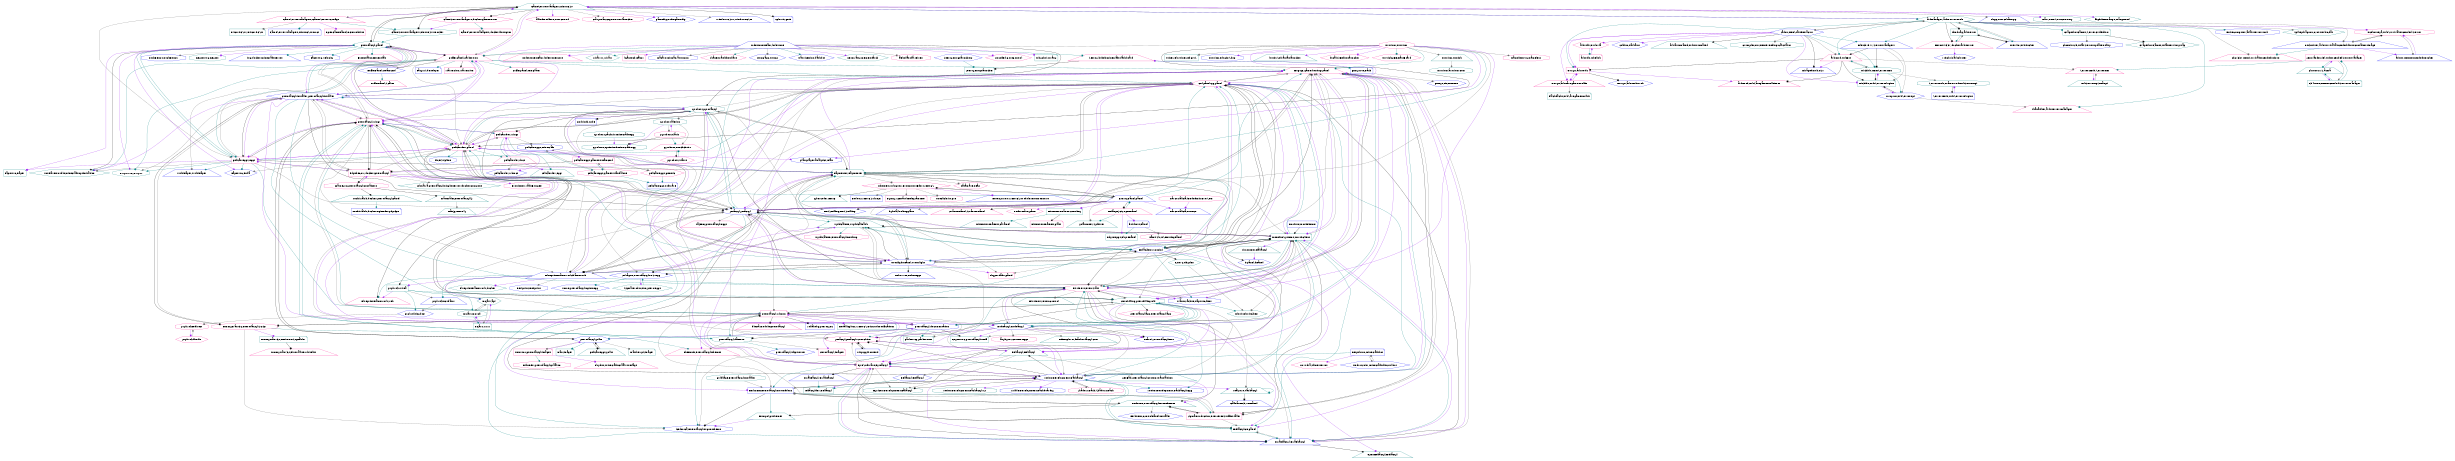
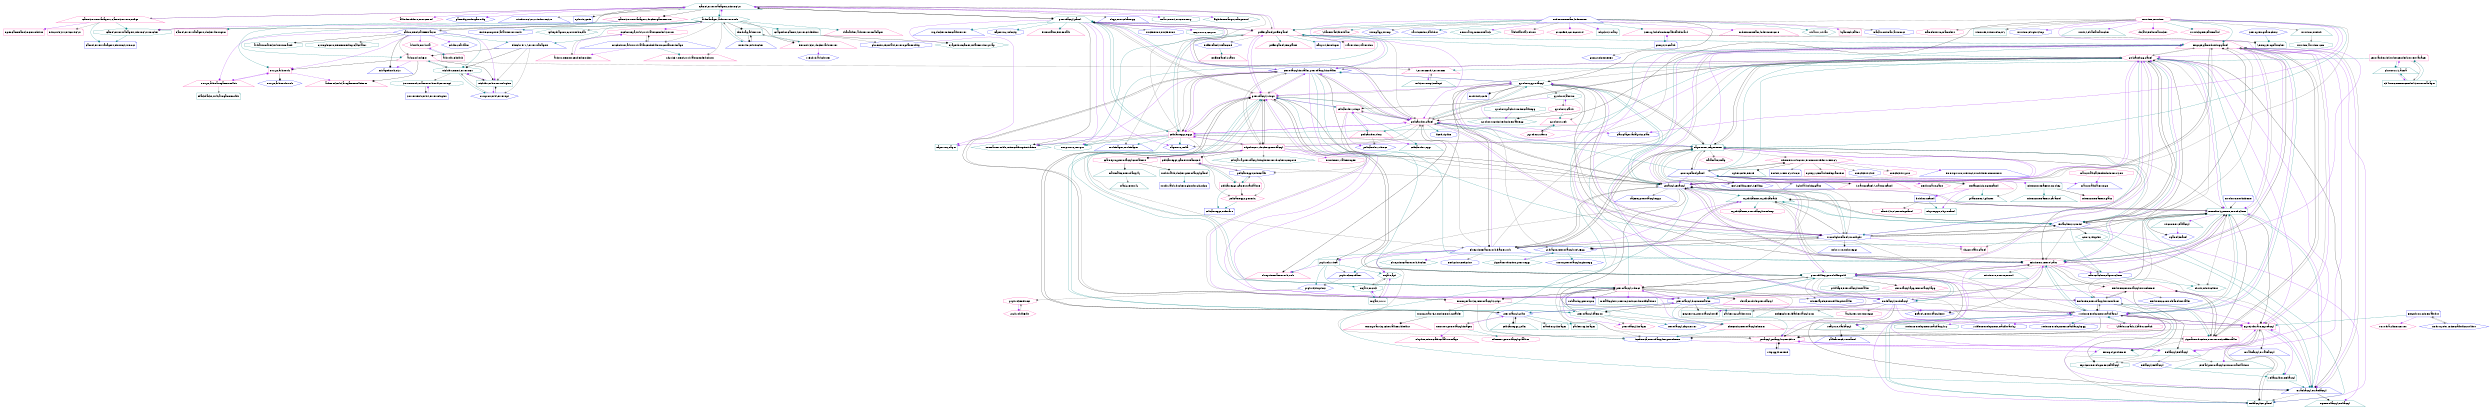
node "crazy-max/csgo-server-launcher": removed
node "DiscordGSM/DiscordGSM": color teal -> deeppink
edge "GameServerManagers/LinuxGSM-Docker" -> "pterodactyl/panel": now "GameServerManagers/LinuxGSM-Docker" -> "GameServerManagers/LinuxGSM-Docs"
node "pterodactyl/panel": shape octagon -> trapezium
node "ark-automated/Ark-Automated": shape trapezium -> octagon
node "pufferpanel/parkertron": label "pufferpanel/parkertron" -> "pufferpanel/pufferpanel"
node "azixus/ARK_Ascended_Docker": color blue -> deeppink
node "Michidu/Ark-Server-Plugins": label "Michidu/Ark-Server-Plugins" -> "Michidu/Ark-Ptero-Plugins"
edge "ownprox/ArkServerApi" -> "skanatiker/ark_server_manager": now "ownprox/ArkServerApi" -> "Michidu/ARK-Server-API"
edge "pyrohost/pyrodactyl" -> "pelican-dev/wings": arrowhead box -> diamond
edge "pterodactyl-installer/pterodactyl-installer" -> "PurpurMC/Purpur": reversed
node "pyrohost/optimized-minecraft-egg": shape octagon -> hexagon
node "pyrohost/oneclickvirt": label "pyrohost/oneclickvirt" -> "pyrohost/web"
edge "pelican-eggs/games-steamcmd" -> "EdyTheCow/docker-pterodactyl": reversed
node "pelican-eggs/games-standalone": shape octagon -> note
node "oneclickvirt/lxd": added
edge "pelican-eggs/games-standalone" -> "pelican-eggs/generic": added
node "YoshiWalsh/docker-pterodactyl-panel": shape trapezium -> note
node "YajTPG/pterodactyl-eggs": color deeppink -> blue
edge "pterobilling/pterobilling-old" -> "Ctrlpanel-gg/panel": added
node "MinePlay85/PteroBilling-installer": added
edge "HirziDevs/PteroStats" -> "Votion-Development/Dashactyl-Egg": now "HirziDevs/PteroStats" -> "Votion-Development/Dashactyl"
edge "TommyTran732/Pterodactyl-Script" -> "tommytran732/Anti-DDOS-Iptables": color purple -> gray40
edge "Heliactyl/Heliactyl" -> "Jexactyl/Jexactyl-v2-Archive": color black -> purple
node "man/images": label "man/images" -> "parkervcp/images"
node "pterodactyl/images": shape note -> hexagon
edge "ShadowsDash/ShadowsDash" -> "Votion-Development/Dashactyl": color black -> teal
edge "yesBad/pterodactyl-custom-translations" -> "Ferks-FK/Pterodactyl-AutoThemes": reversed
node "Ferks-FK/Pterodactyl-AutoThemes": color teal -> deeppink
edge "Humpol/pt-themes" -> "icedmoca/Pterodactyl-Argon-Theme": reversed
edge "HeliactylCP/panel" -> "Qwaekactyl/Qwaekactyl": now "reliactyldev/Reliactyl" -> "Qwaekactyl/Qwaekactyl"
